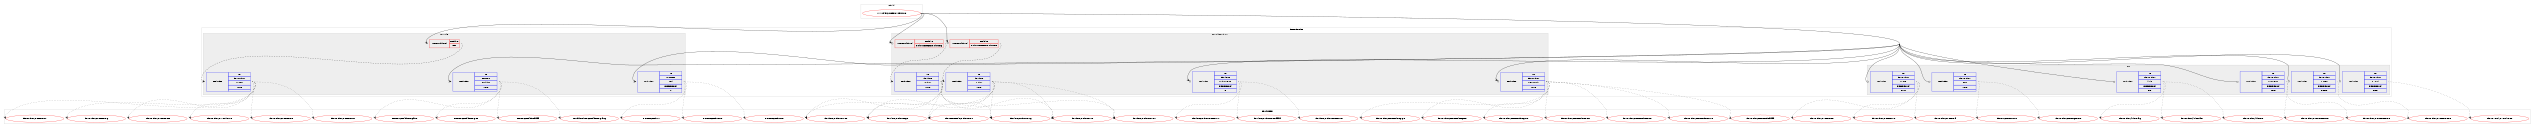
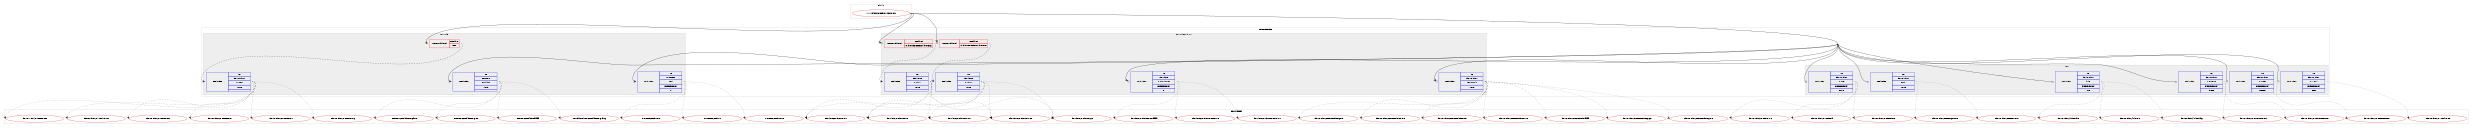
node "dev-python/pytest-3.0.3": label "dev-python/pytest-3.0.3" -> "dev-pyyaml/pytest-3.0.3"
node "dev-setuptools/python-3.5.4": label "dev-setuptools/python-3.5.4" -> "dev-lang/python-3.5.4"
node "dev-lang/python-3.4.6": removed
node "dev-sys/attrs-17.2.0": label "dev-sys/attrs-17.2.0" -> "dev-python/attrs-17.2.0"
node "dev-pyyaml/pyyaml-3.12": label "dev-pyyaml/pyyaml-3.12" -> "dev-python/pyyaml-3.12"
